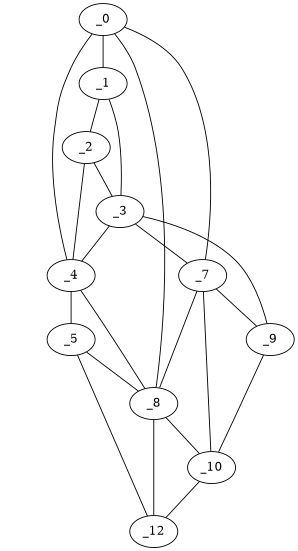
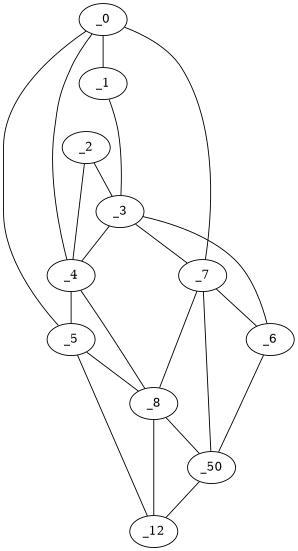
edge "_1" -- "_2": removed
edge "_0" -- "_8": now "_0" -- "_5"
node "_9": label "_9" -> "_6"
node "_10": label "_10" -> "_50"
